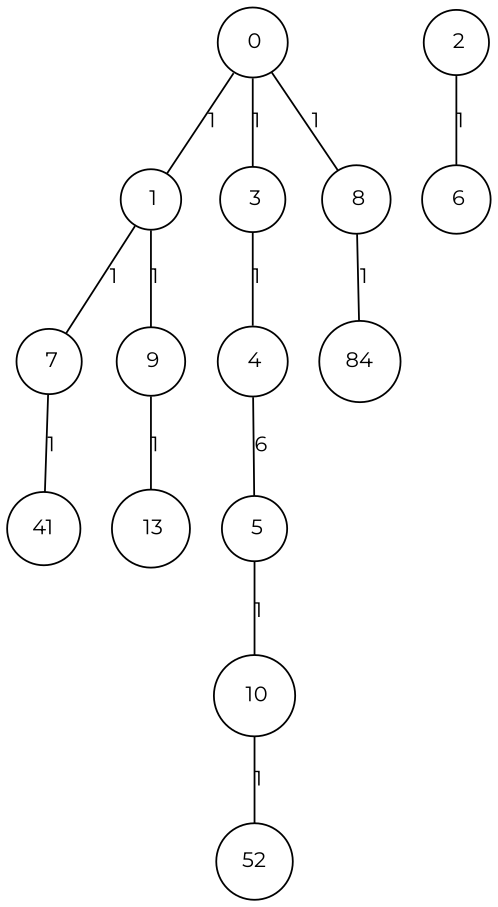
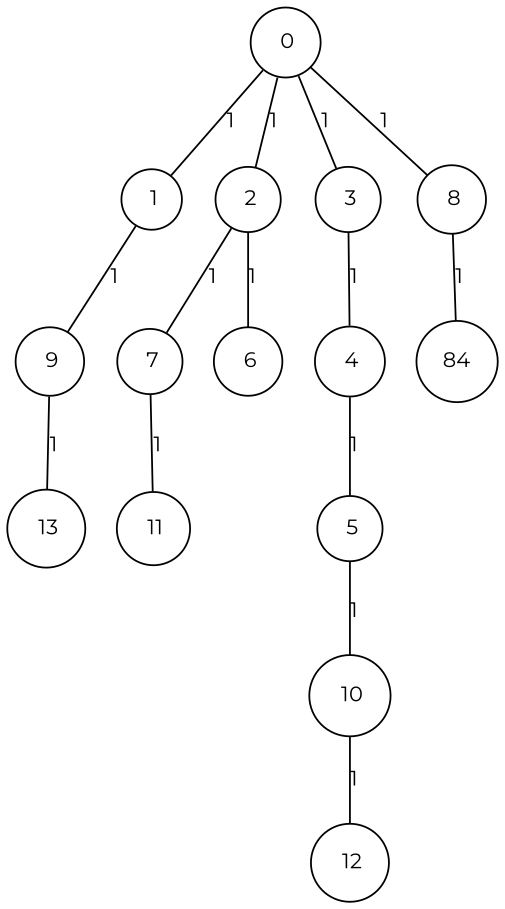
edge "0" -- "2": added, label "1"
edge "1" -- "7": now "2" -- "7"
edge "4" -- "5": label "6" -> "1"
node "41": label "41" -> "11"
node "52": label "52" -> "12"
